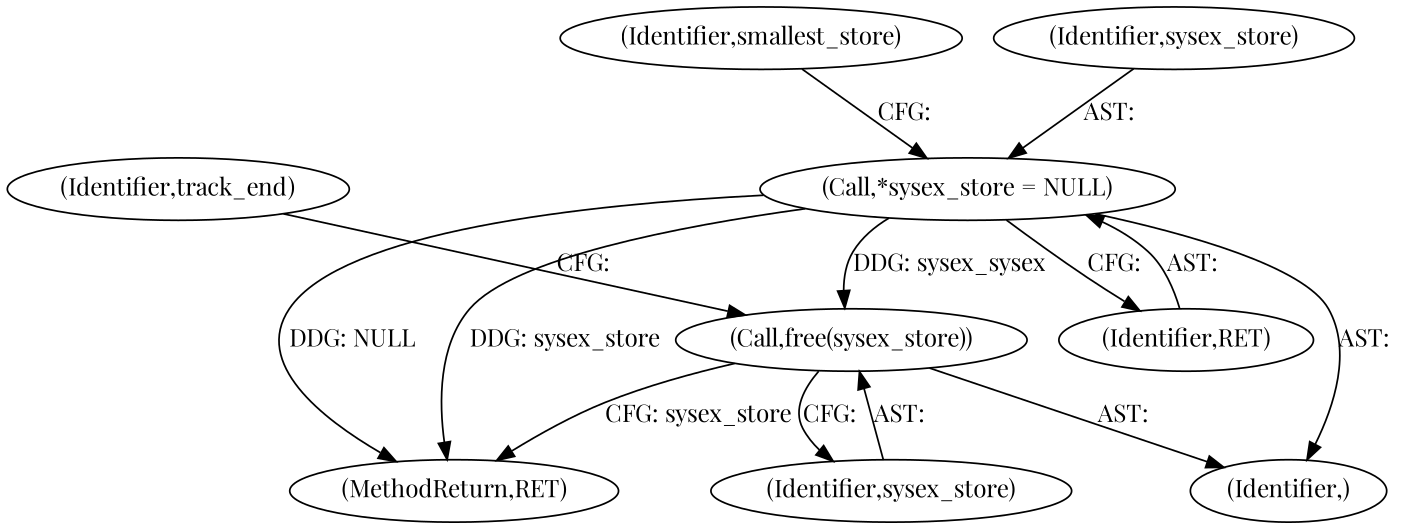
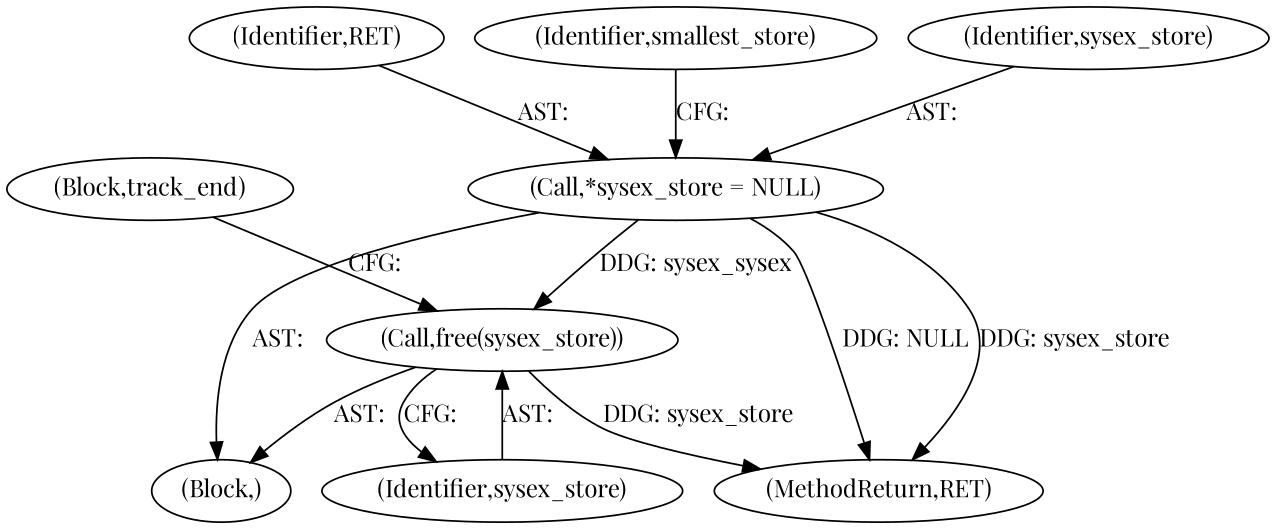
node "(Identifier,track_end)": label "(Identifier,track_end)" -> "(Block,track_end)"
edge "(Call,*sysex_store = NULL)" -> "(Identifier,RET)": removed, label "CFG:"
edge "(Call,free(sysex_store))" -> "(MethodReturn,RET)": label "CFG: sysex_store" -> "DDG: sysex_store"
node "(Identifier,)": label "(Identifier,)" -> "(Block,)"
